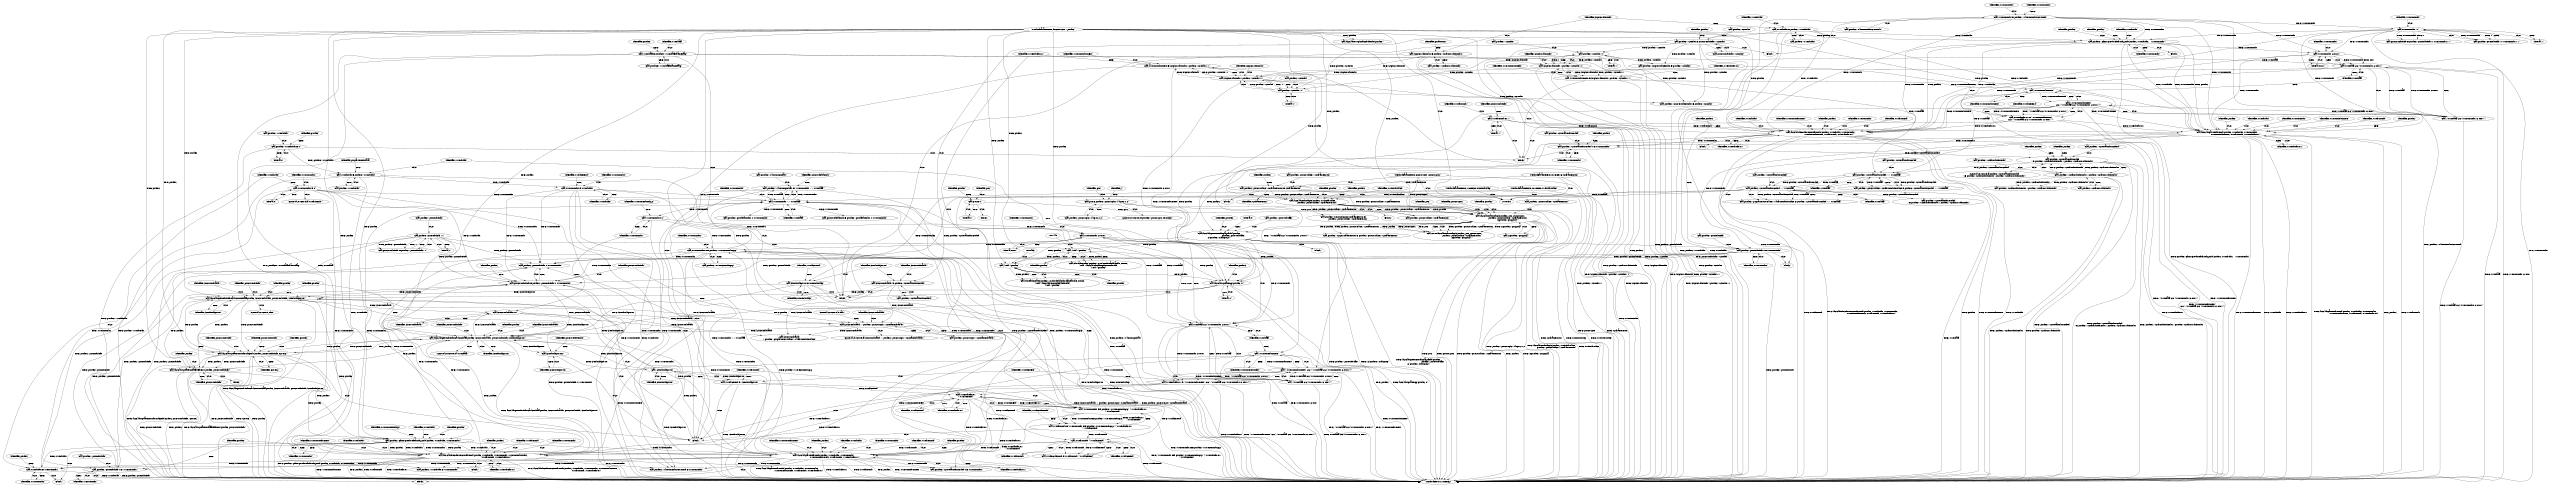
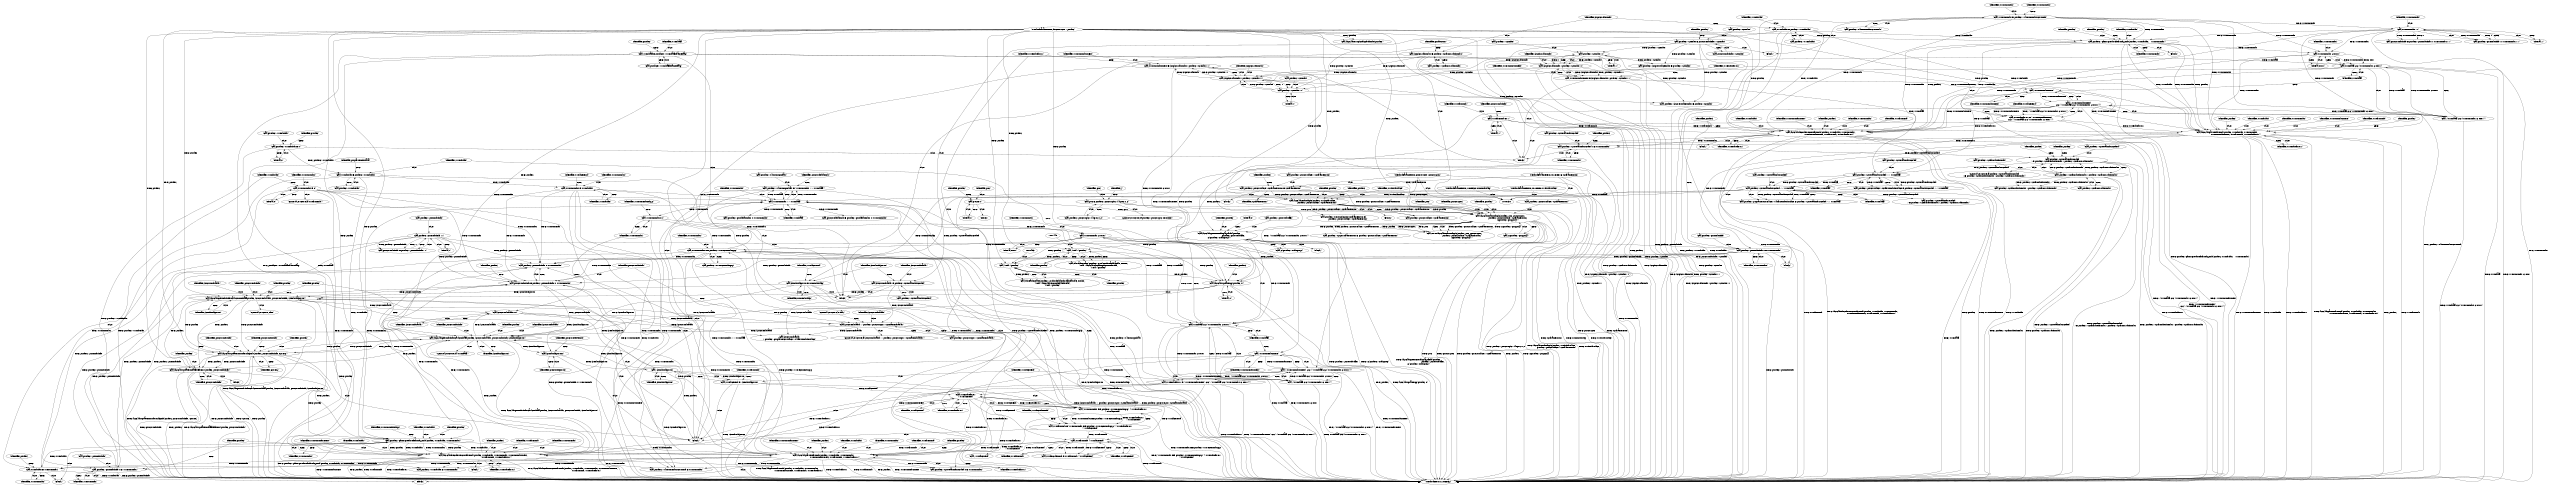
edge "(Call,u1_num_mbs = ps_dec->u4_num_mbs_cur_nmb)" -> "(Call,ps_dec->u4_num_mbs_cur_nmb)": added, label "CFG:"
edge "(Call,u1_num_mbs = 0)" -> "(Call,ps_cur_mb_info = ps_dec->ps_nmb_info + u1_num_mbs)": label "DDG: u1_mb_idx" -> "DDG: u1_num_mbs"
node "(Call,&(ps_dec->s_disp_op))": added
node "(Call,!u1_slice_end)": added
